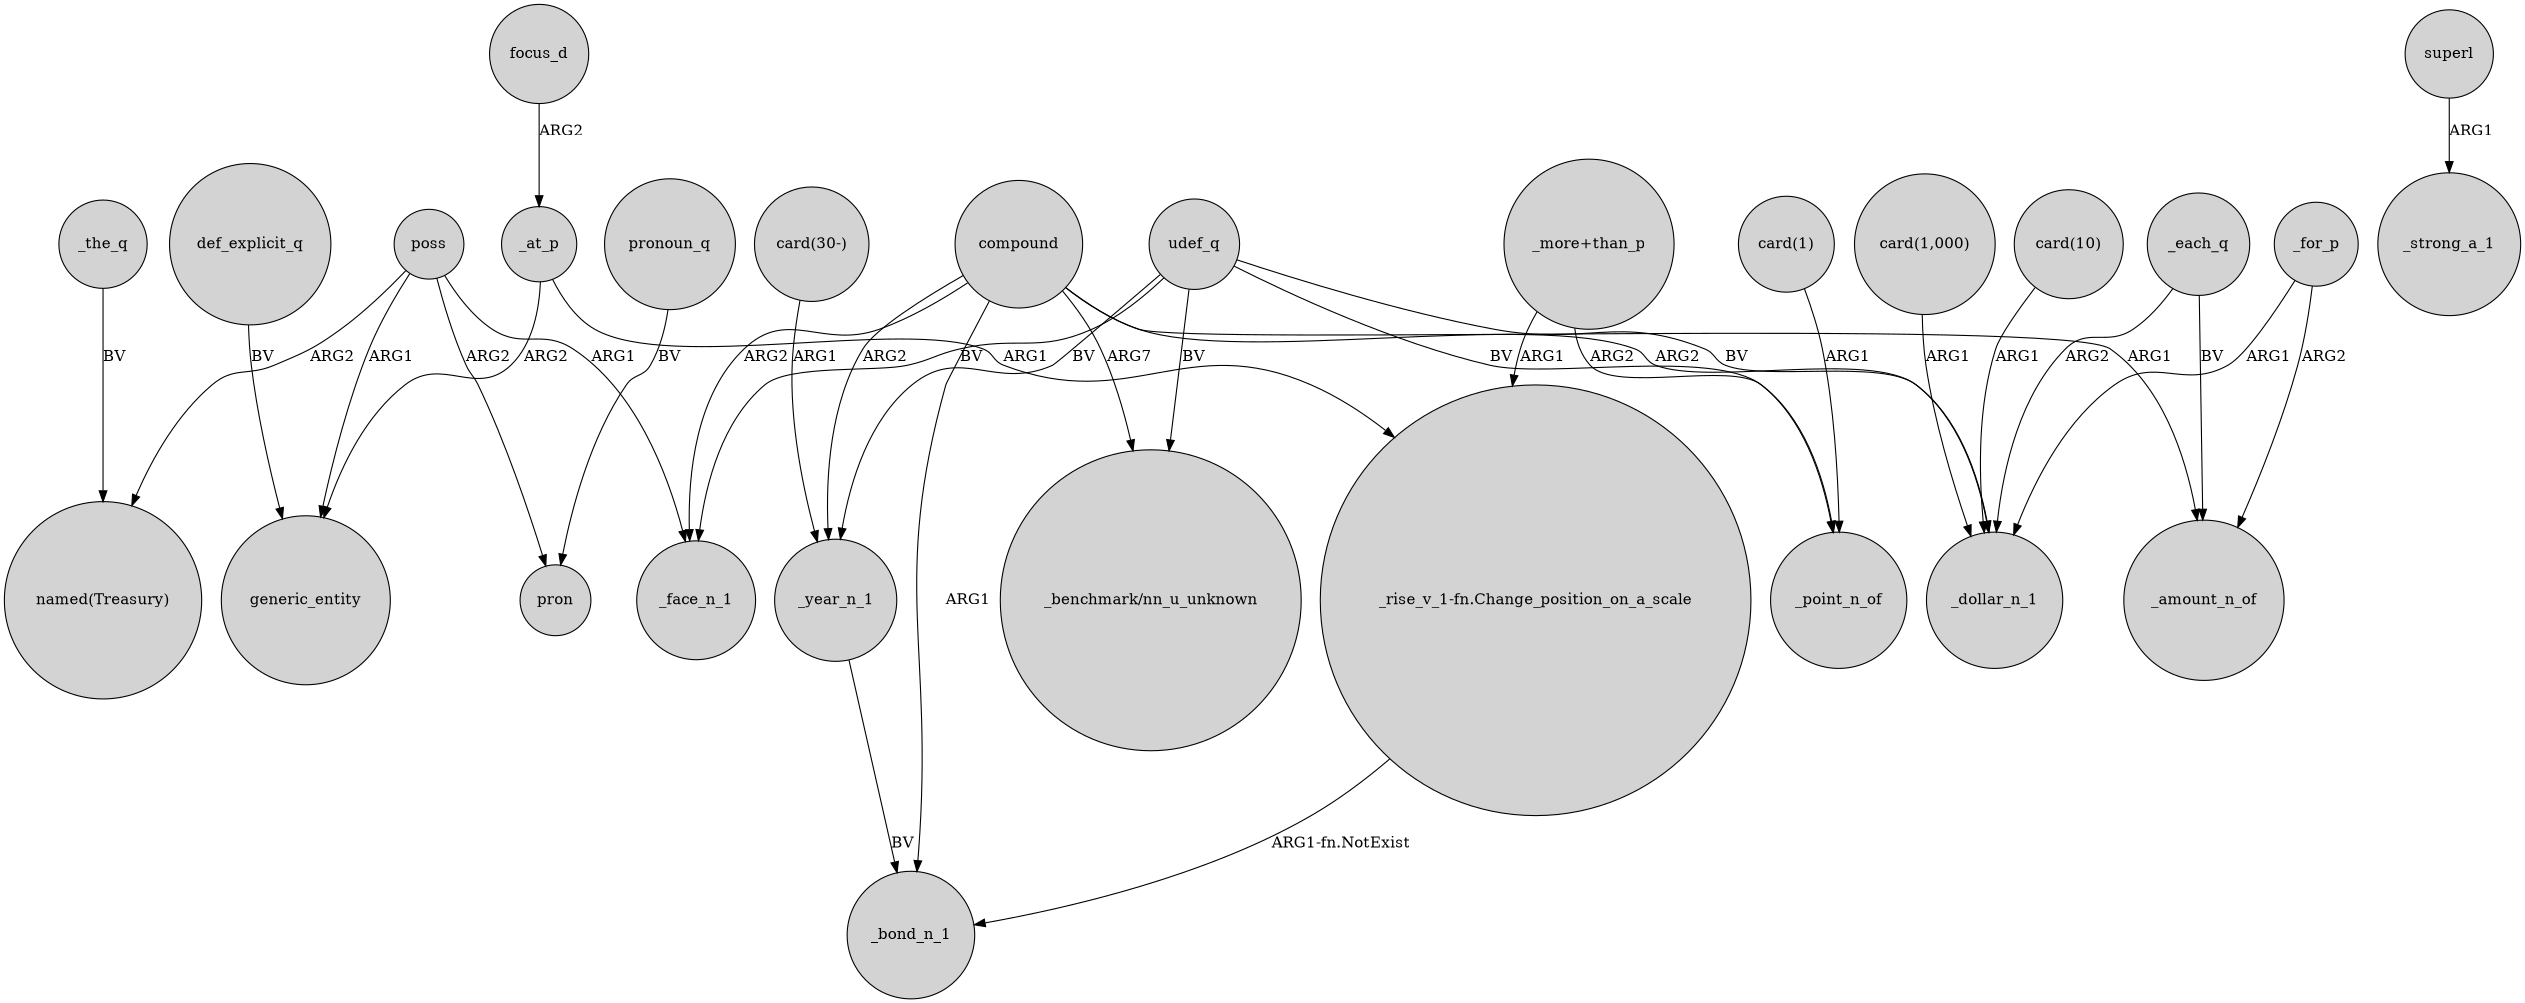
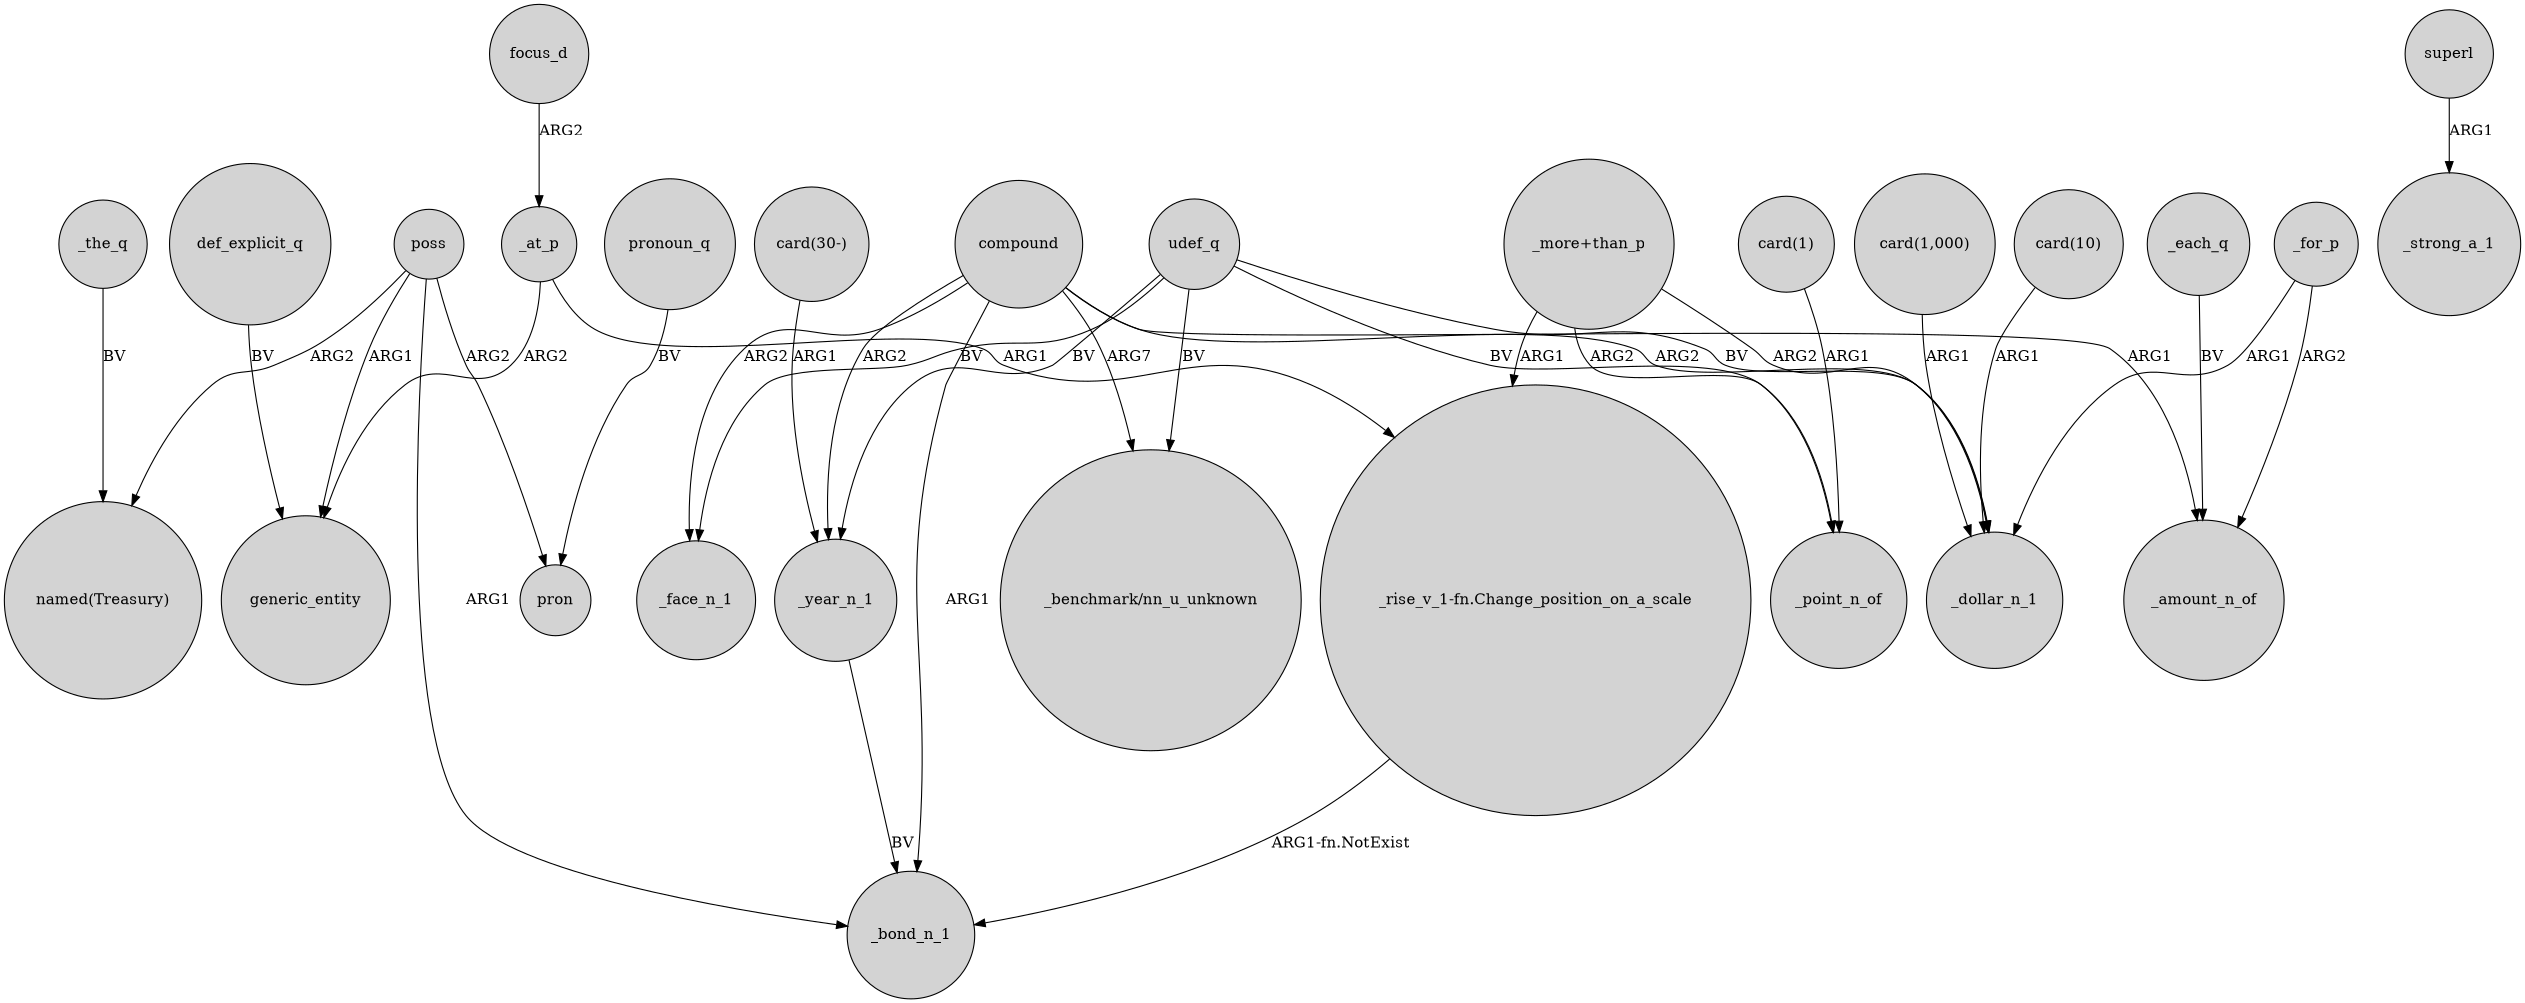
edge "poss" -> "_face_n_1": now "poss" -> "_bond_n_1"
edge "_each_q" -> "_dollar_n_1": now "_more+than_p" -> "_dollar_n_1"
